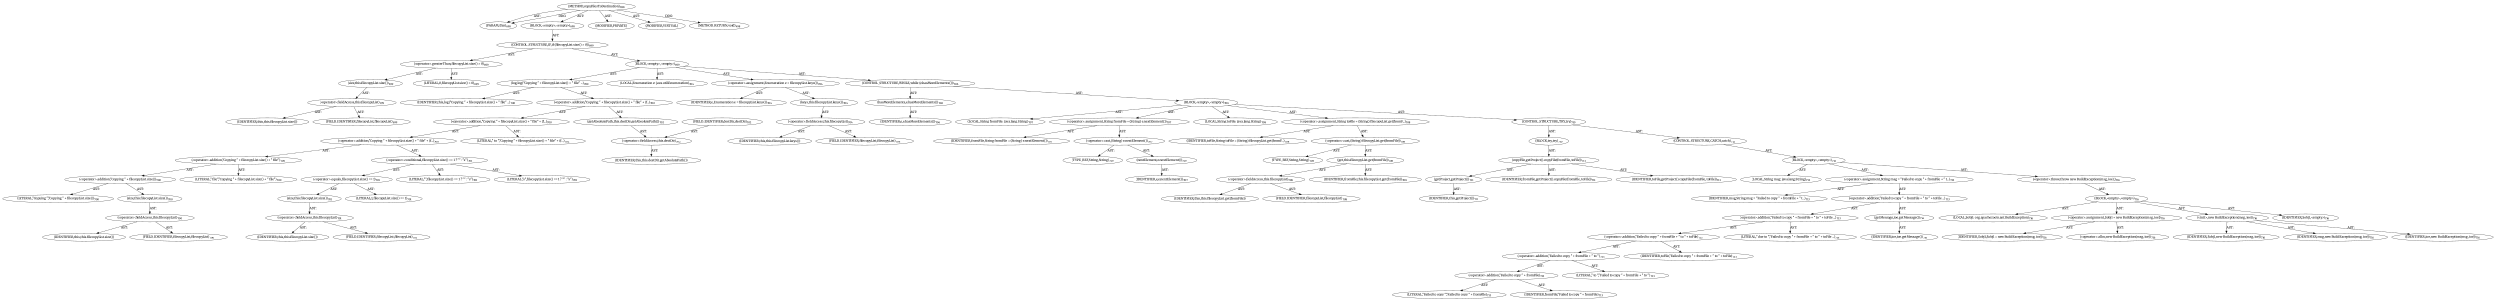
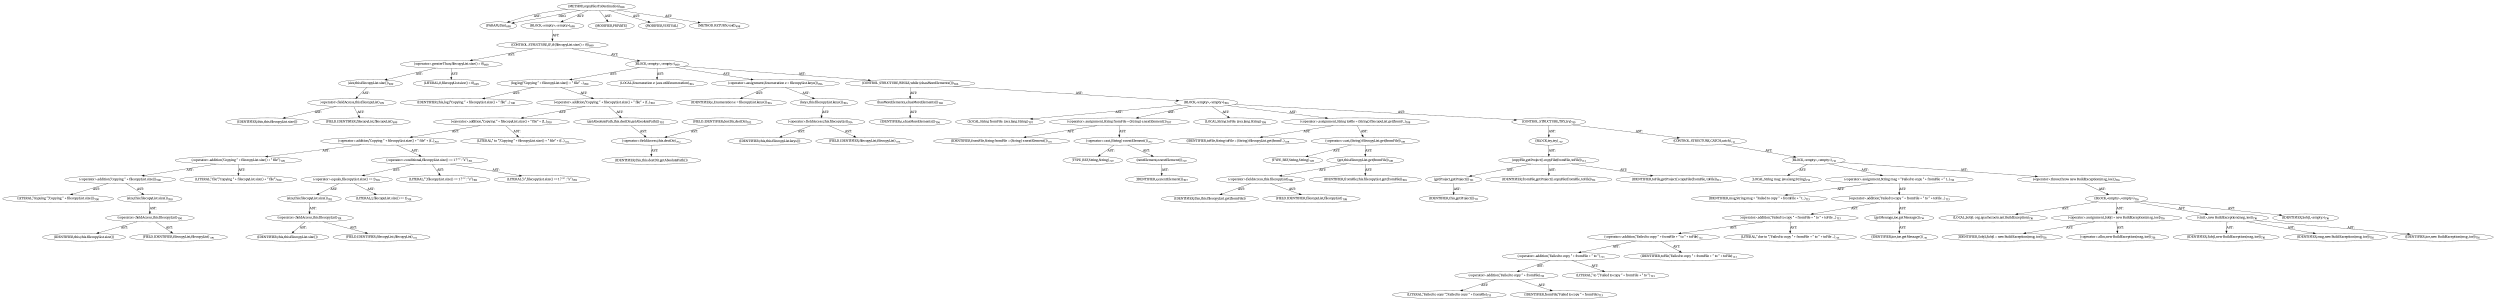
edge "(METHOD,copyFilesToDestination)" -> "(METHOD_RETURN,void)": label "DDG: " -> "AST: "
